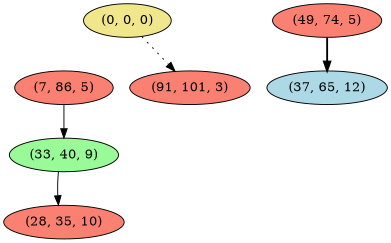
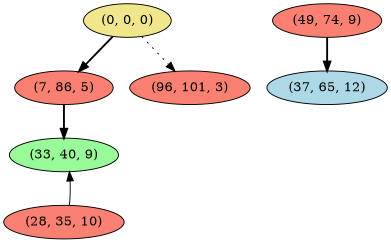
node "(49, 74, 5)": label "(49, 74, 5)" -> "(49, 74, 9)"
edge "(0, 0, 0)" -> "(7, 86, 5)": added
node "(91, 101, 3)": label "(91, 101, 3)" -> "(96, 101, 3)"
edge "(7, 86, 5)" -> "(33, 40, 9)": style solid -> bold
edge "(33, 40, 9)" -> "(28, 35, 10)": reversed
